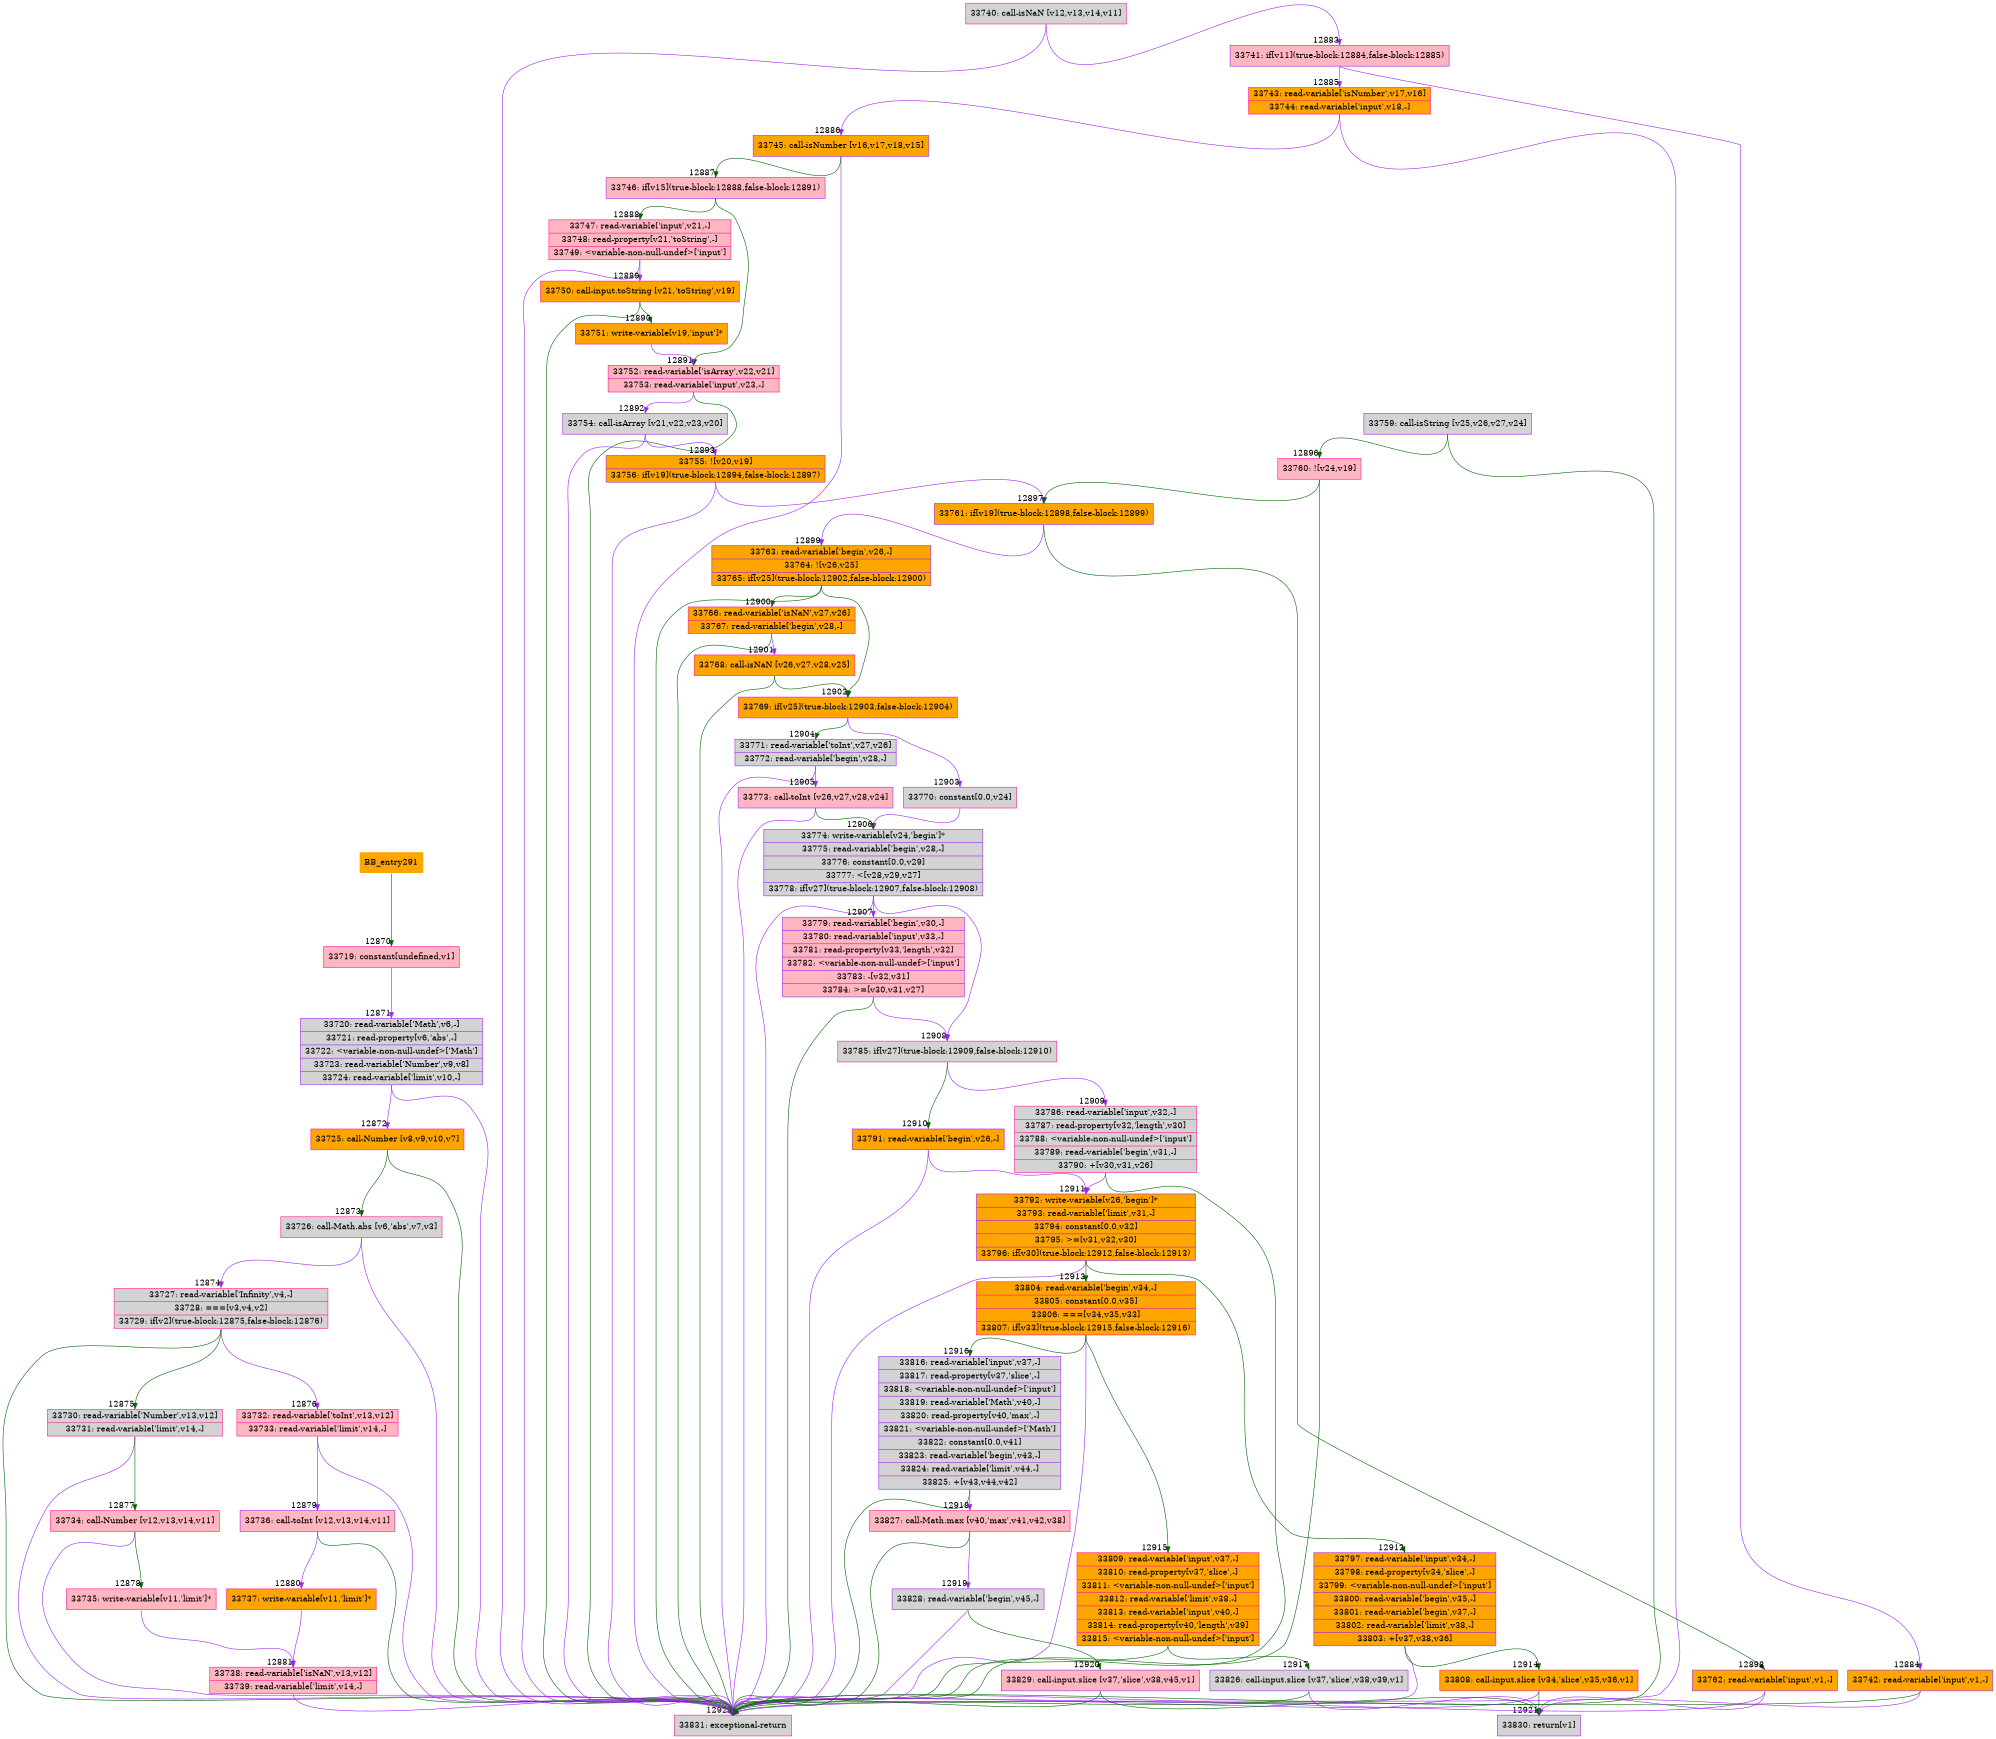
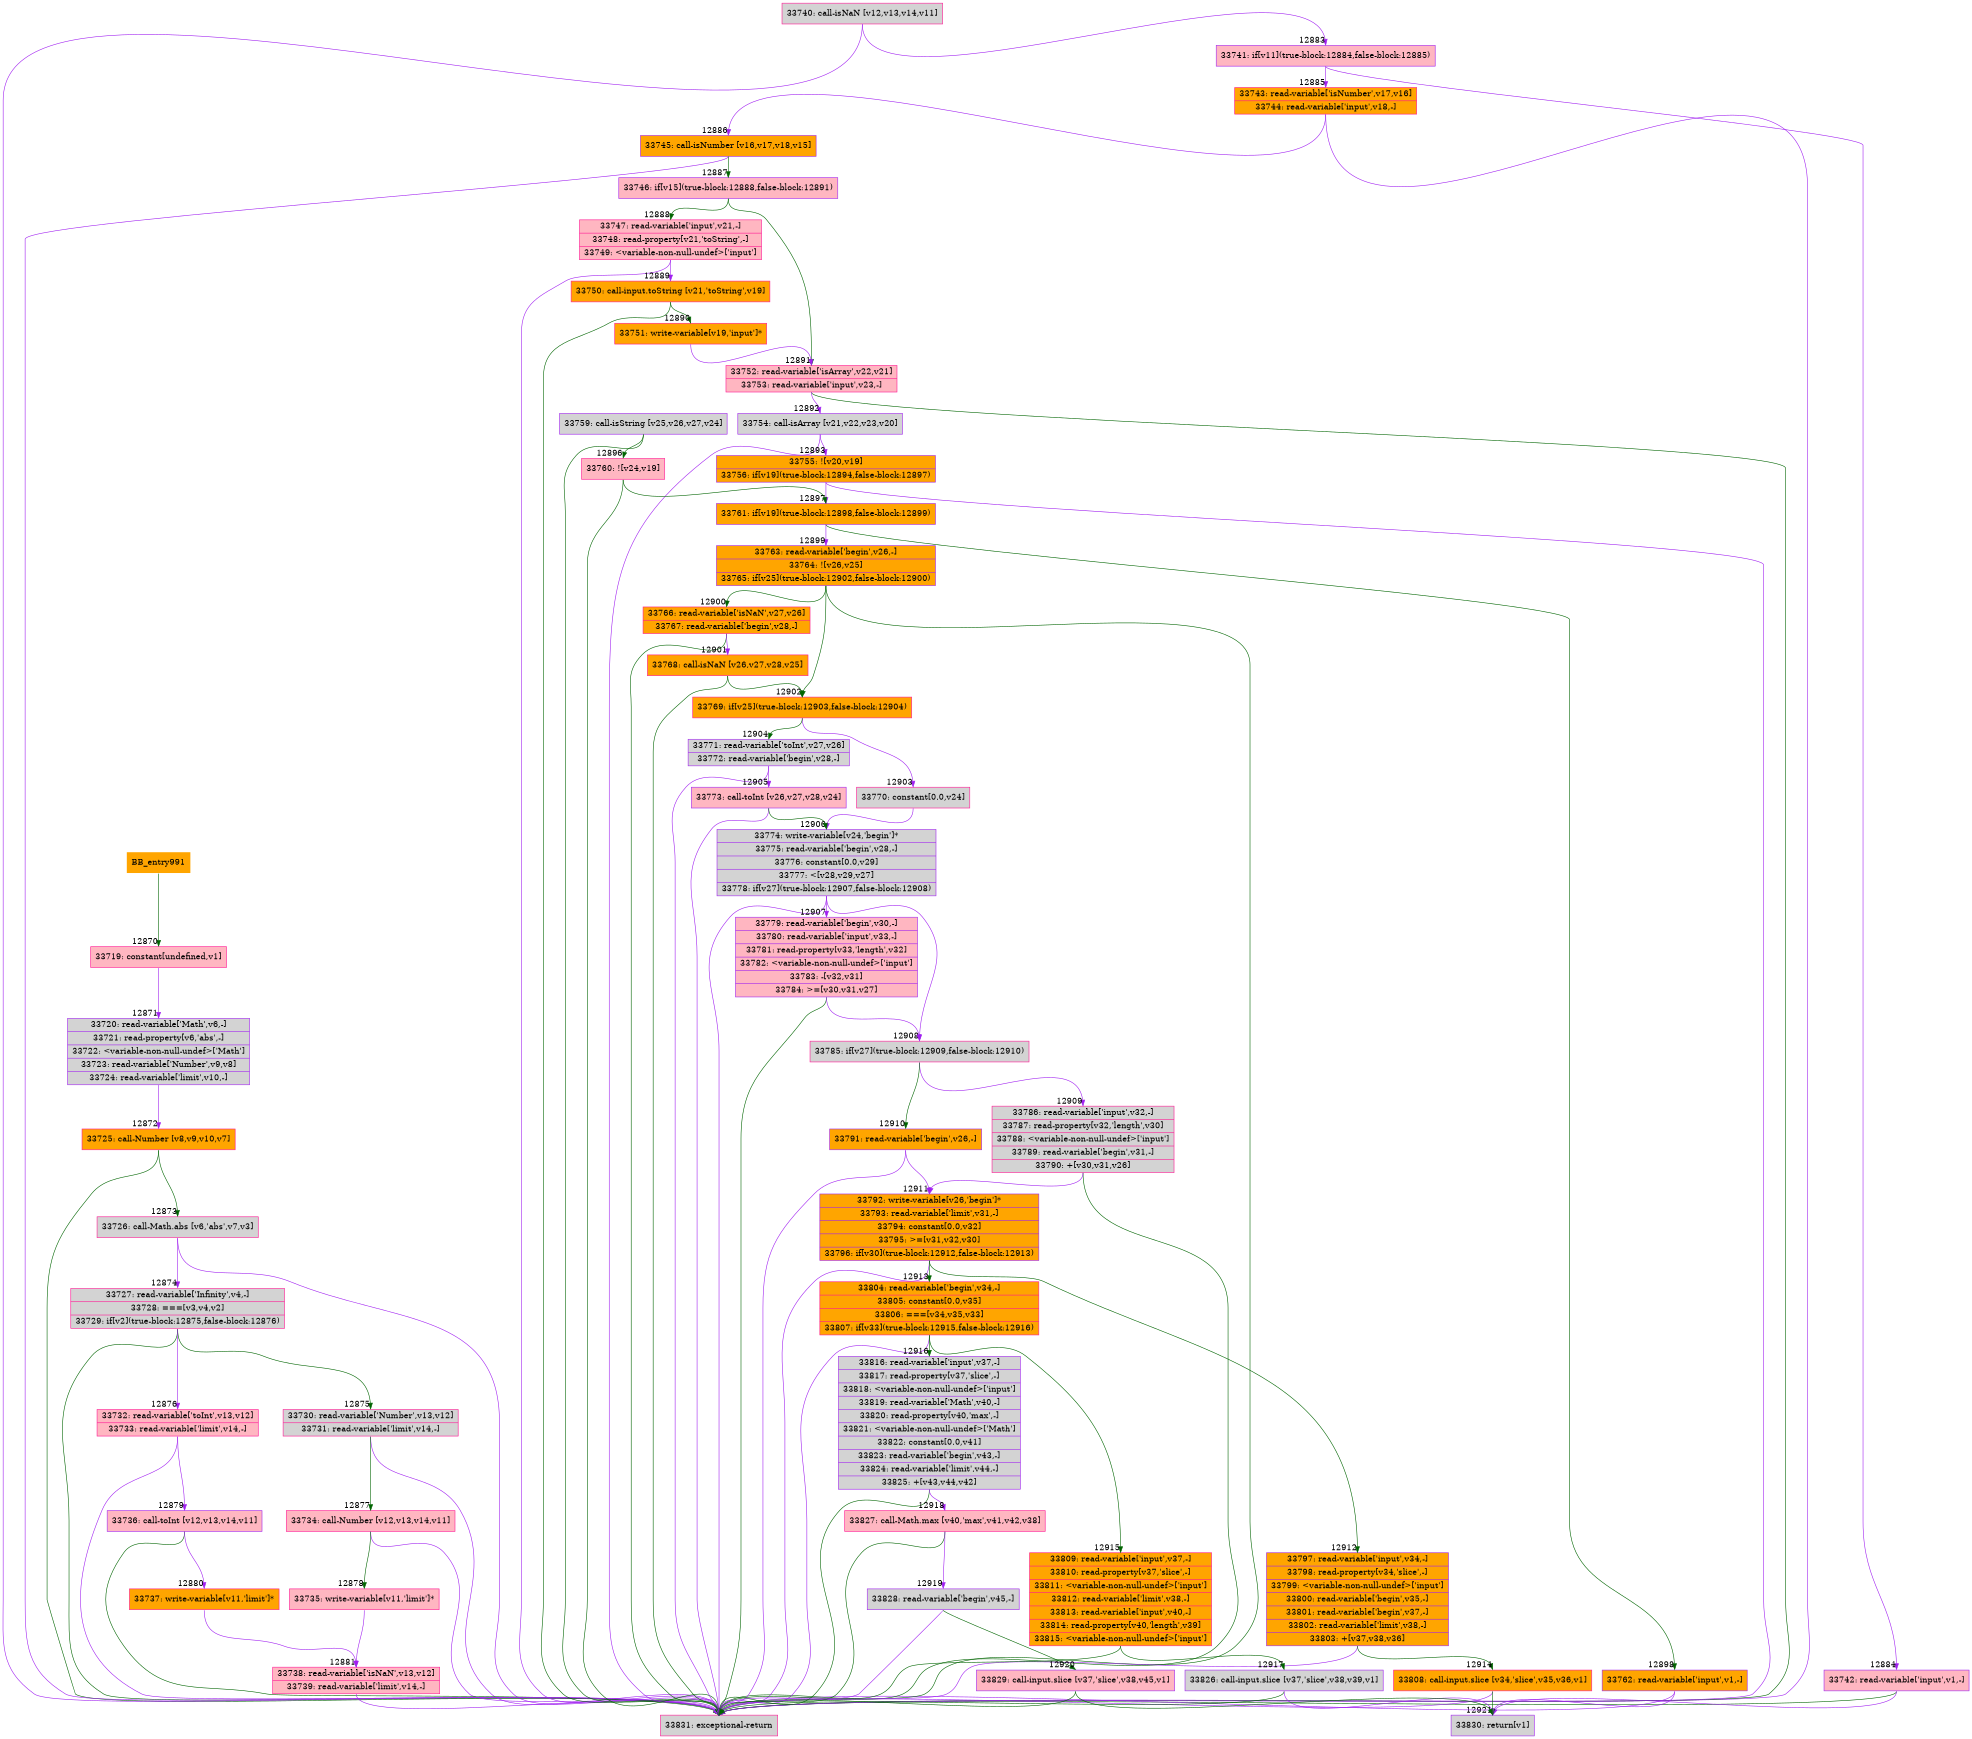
node "BB_entry291": label "BB_entry291" -> "BB_entry991"
edge "33720: read-variable['Math',v6,-]" -> "33831: exceptional-return": removed
node "33742: read-variable['input',v1,-]": fillcolor orange -> lightpink
